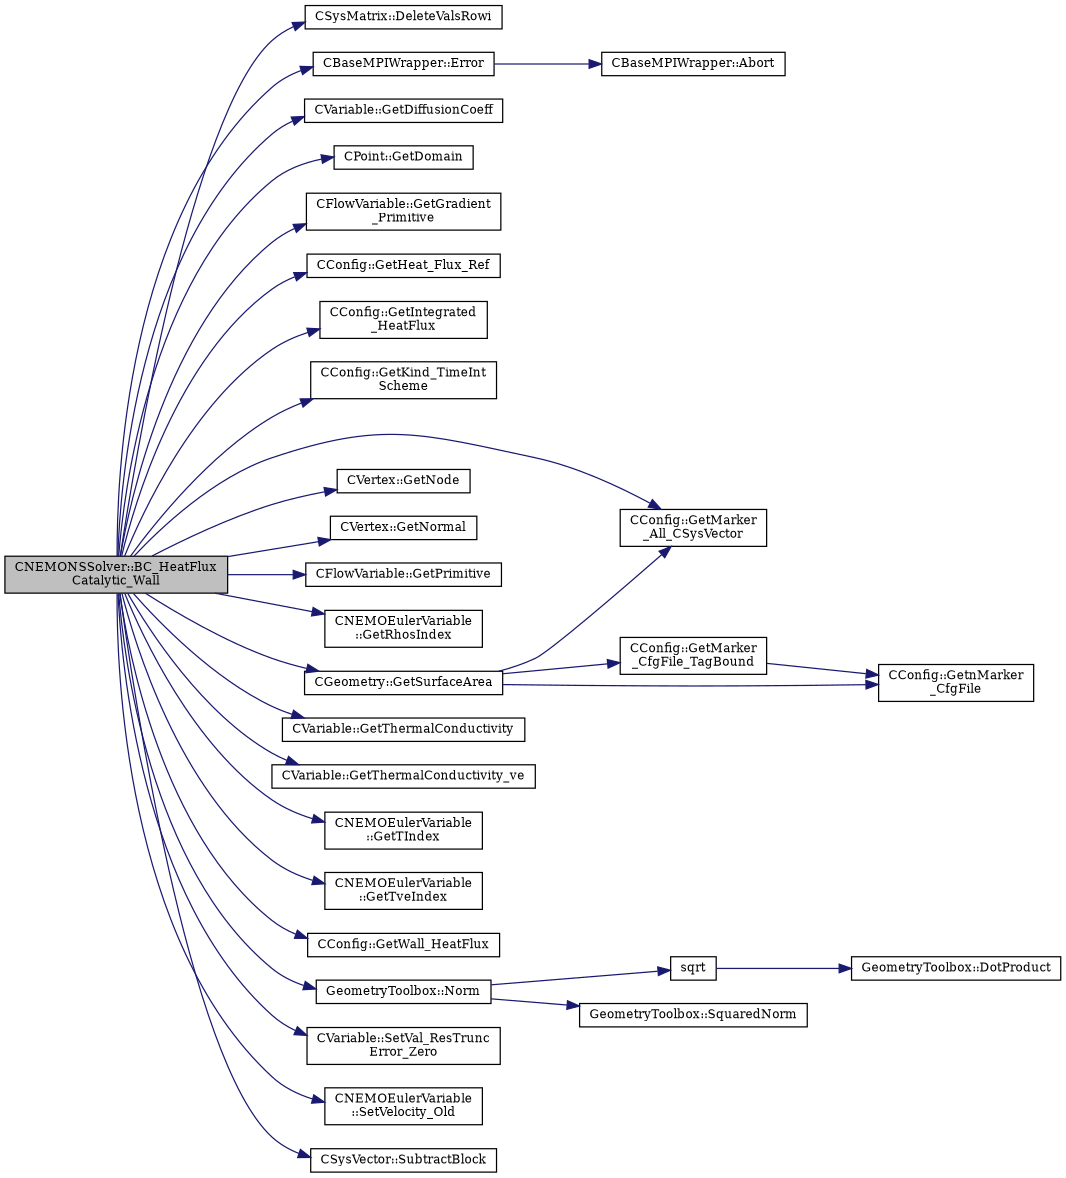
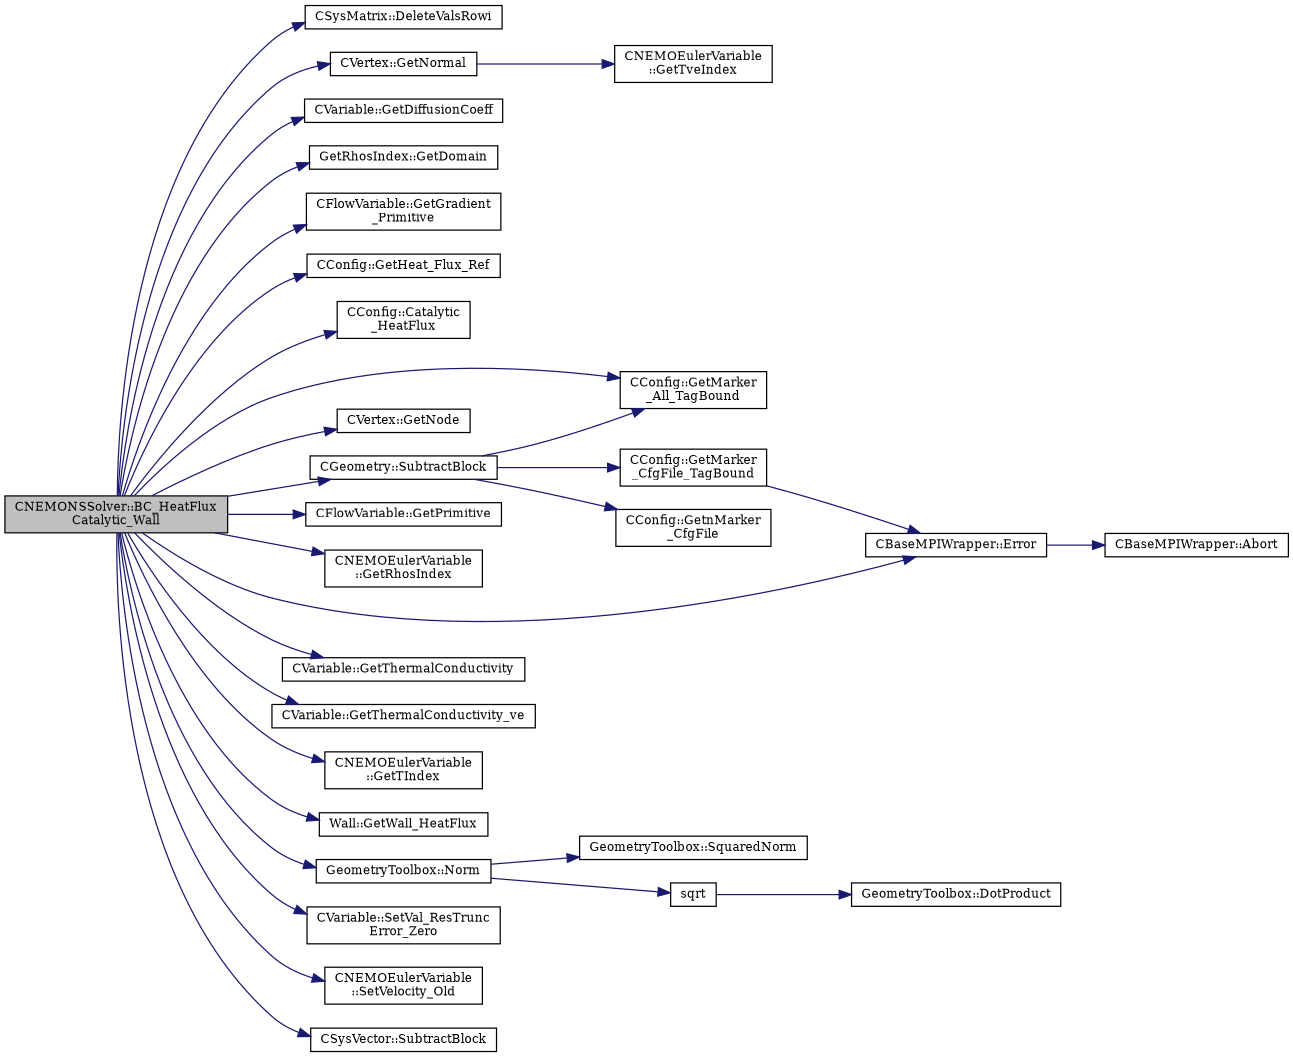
node "CPoint::GetDomain": label "CPoint::GetDomain" -> "GetRhosIndex::GetDomain"
node "CConfig::GetIntegrated _HeatFlux": label "CConfig::GetIntegrated _HeatFlux" -> "CConfig::Catalytic _HeatFlux"
node "CConfig::GetKind_TimeInt Scheme": removed
node "CConfig::GetMarker _All_CSysVector": label "CConfig::GetMarker _All_CSysVector" -> "CConfig::GetMarker _All_TagBound"
edge "CConfig::GetMarker _CfgFile_TagBound" -> "CConfig::GetnMarker _CfgFile": now "CConfig::GetMarker _CfgFile_TagBound" -> "CBaseMPIWrapper::Error"
node "CGeometry::GetSurfaceArea": label "CGeometry::GetSurfaceArea" -> "CGeometry::SubtractBlock"
edge "CNEMONSSolver::BC_HeatFlux Catalytic_Wall" -> "CNEMOEulerVariable ::GetTveIndex": now "CVertex::GetNormal" -> "CNEMOEulerVariable ::GetTveIndex"
node "CConfig::GetWall_HeatFlux": label "CConfig::GetWall_HeatFlux" -> "Wall::GetWall_HeatFlux"
